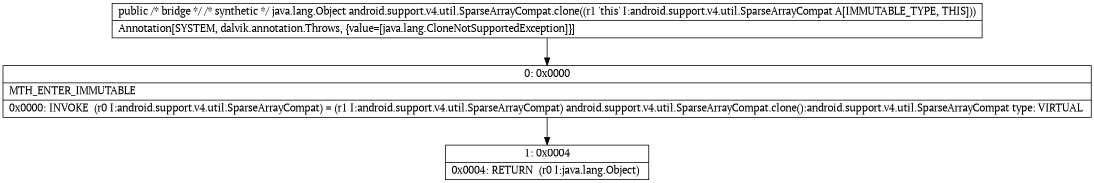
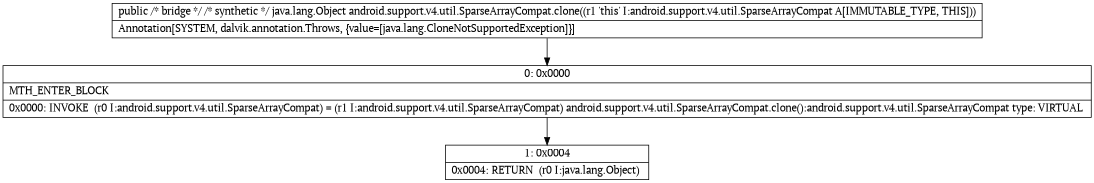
node "0: 0x0000": text "MTH_ENTER_IMMUTABLE" -> "MTH_ENTER_BLOCK"
